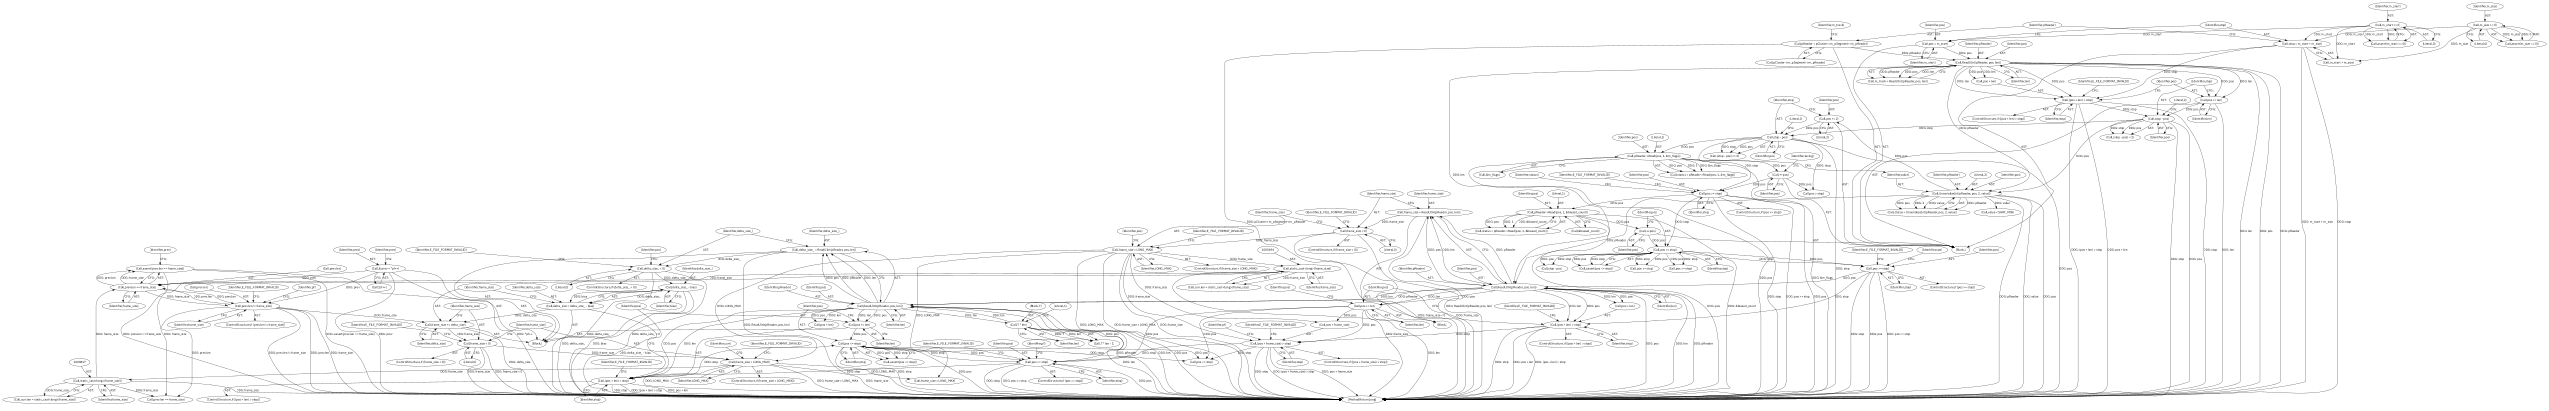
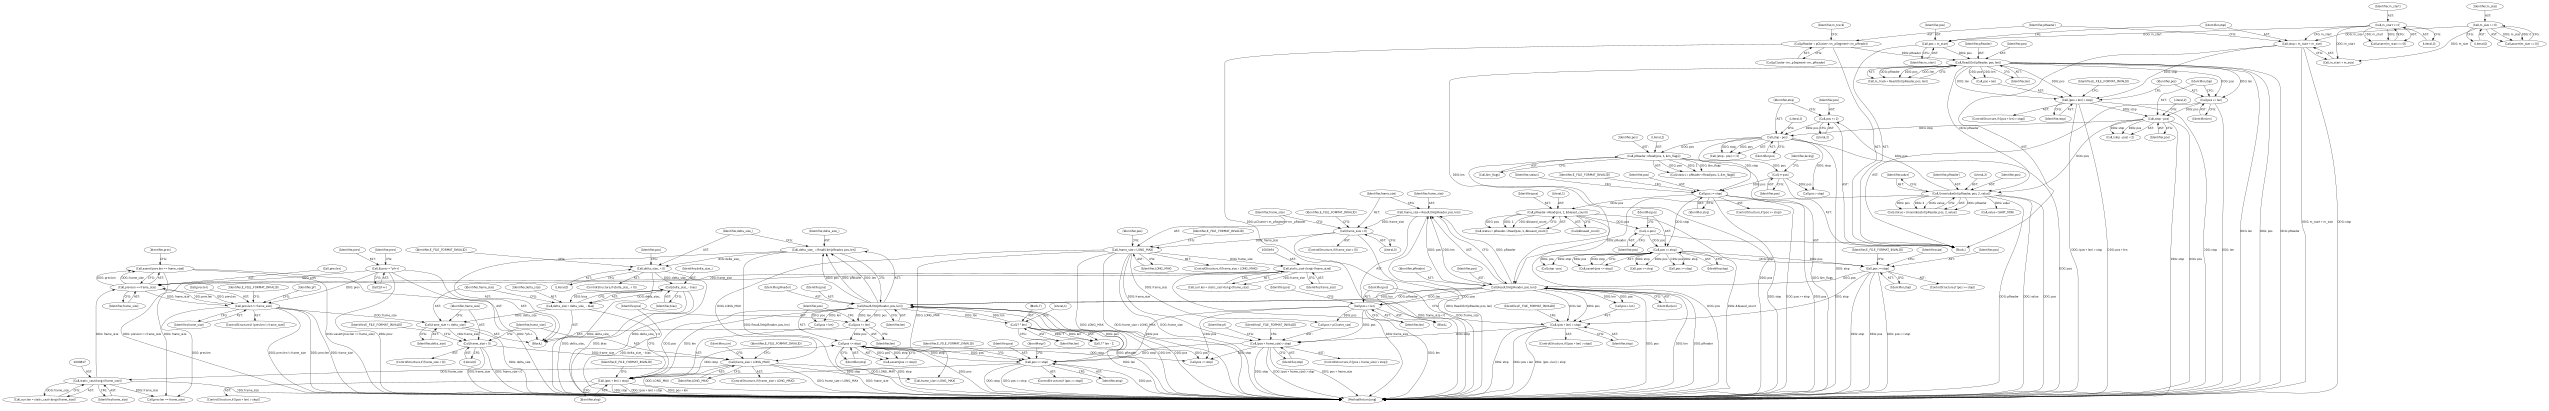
edge "(Call,m_start >= 0)" -> "(Call,stop = m_start + m_size)": label "DDG: m_start" -> "CFG: m_start"
edge "(Call,assert(m_size >= 0))" -> "(Call,m_size >= 0)": label "MAX: " -> "CFG: "
edge "(Call,pReader->Read(pos, 1, &m_flags))" -> "(Identifier,value)": now "(Call,UnserializeInt(pReader, pos, 2, value))" -> "(Identifier,value)"
node "(Call,pos + frame_size)": label "(Call,pos + frame_size)" -> "(Call,pos + pCluster_size)"
